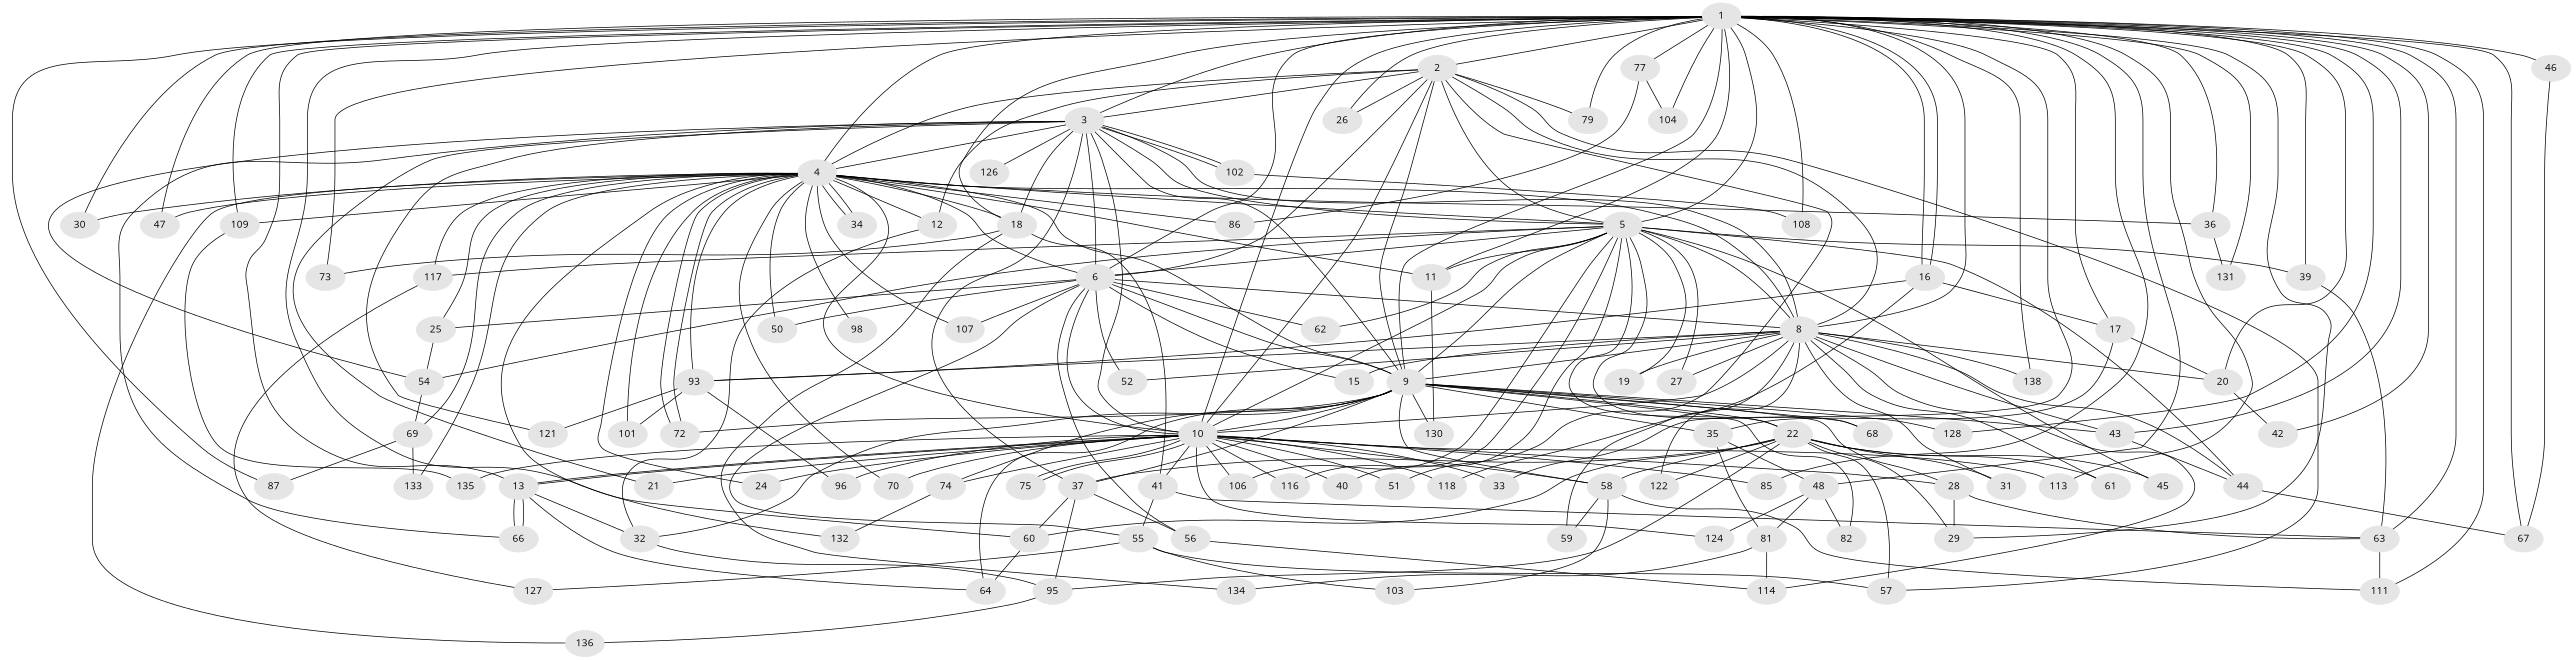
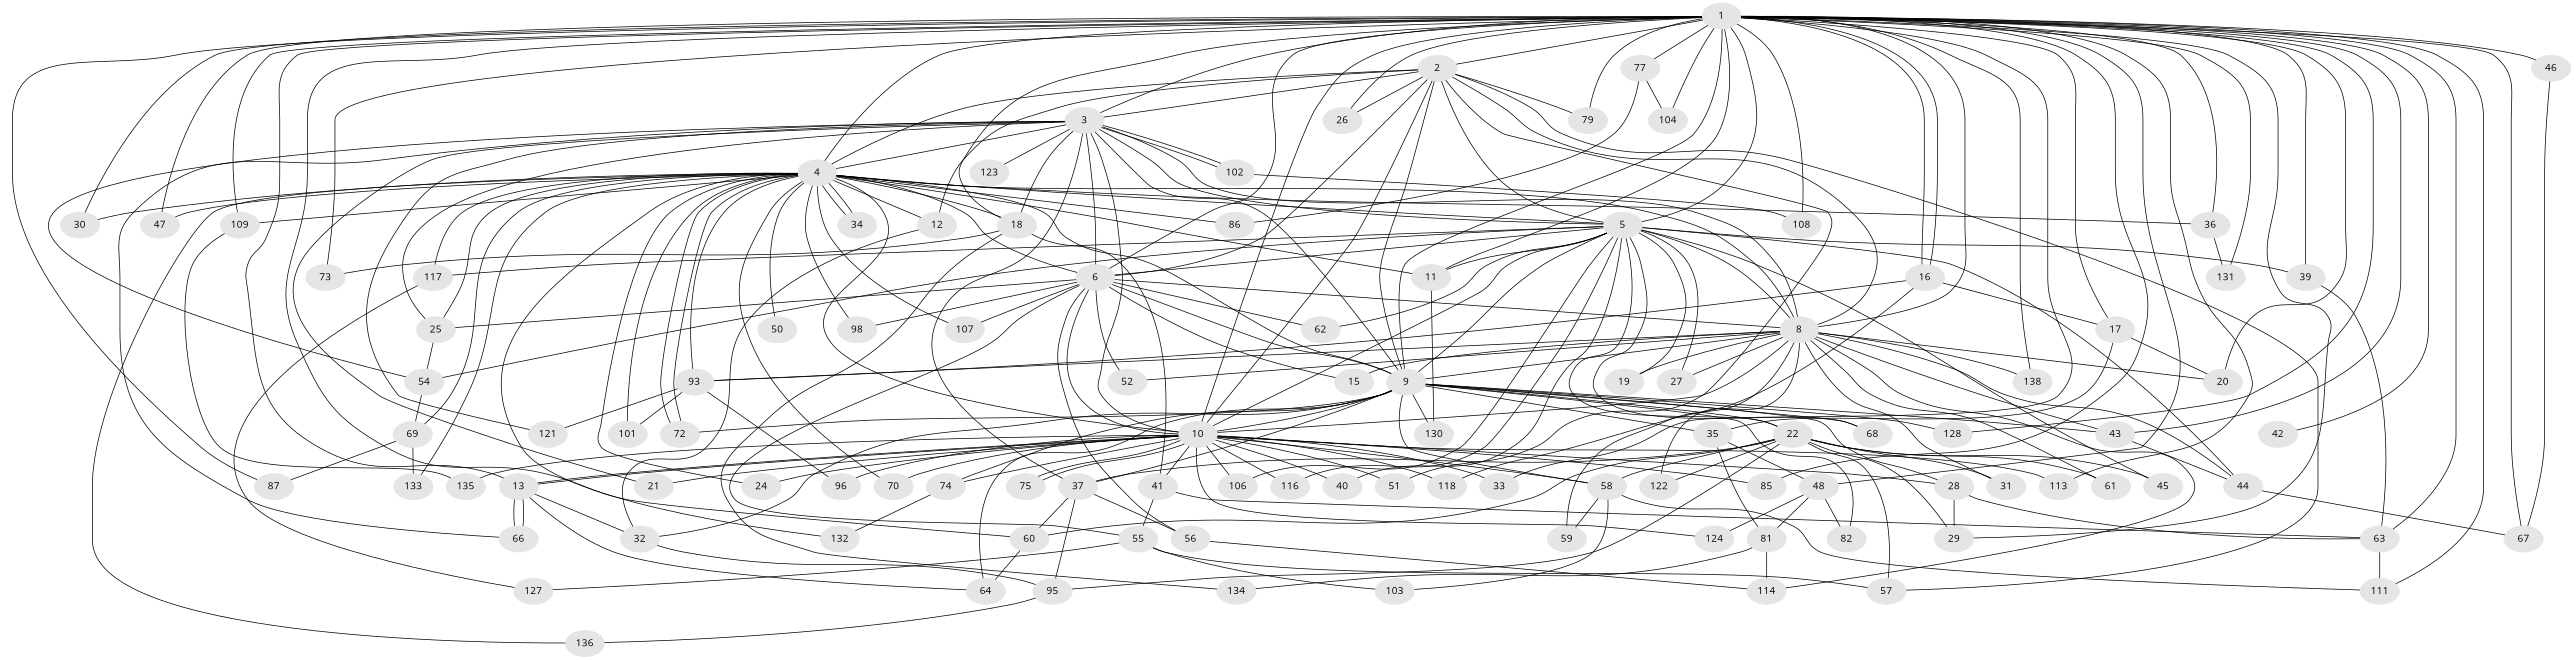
edge "3" -- "25": added
node "126": label "126" -> "123"
edge "6" -- "50": now "6" -- "98"
edge "20" -- "42": removed
